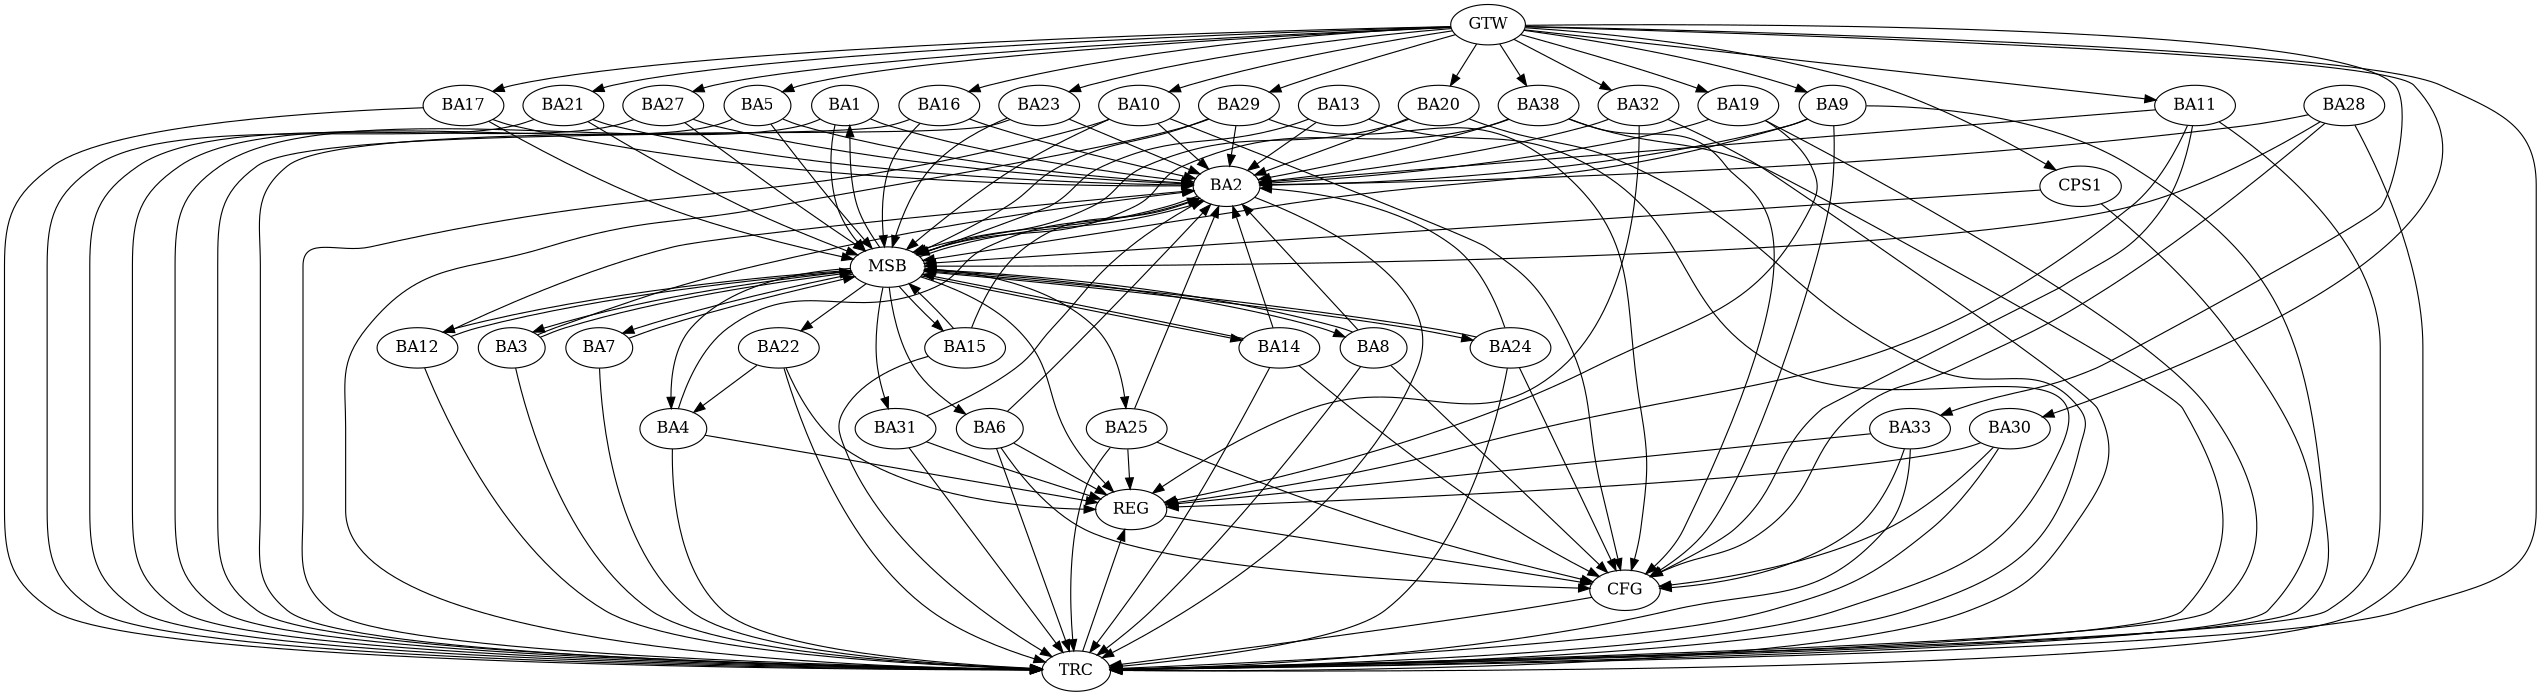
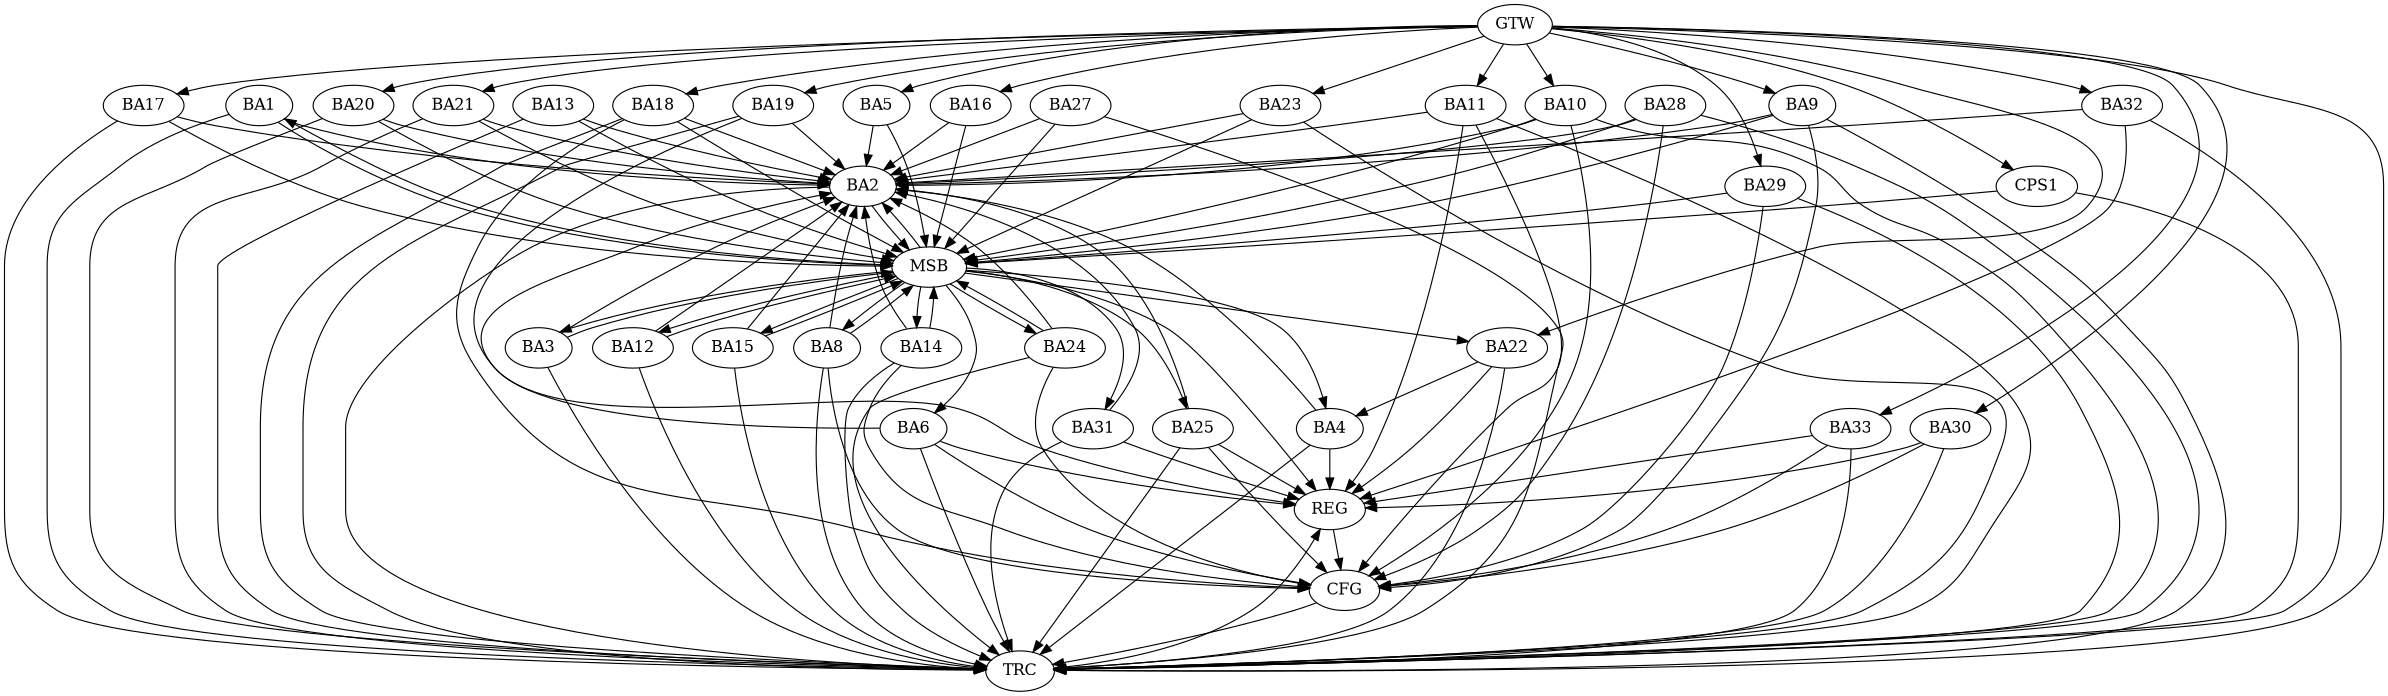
edge "GTW" -> "BA27": now "GTW" -> "BA22"
node "BA38": label "BA38" -> "BA18"
edge "BA29" -> "BA2": removed
node "BA7": removed
edge "BA16" -> "TRC": removed
edge "BA5" -> "TRC": removed
